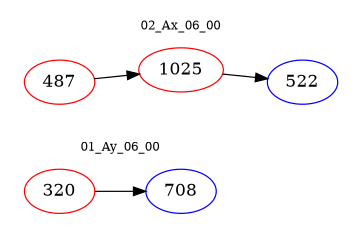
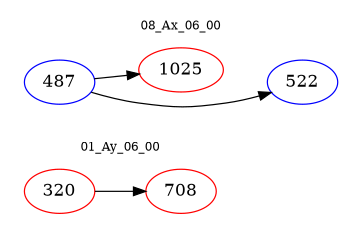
cluster "02_Ax_06_00": label "02_Ax_06_00" -> "08_Ax_06_00"
edge "1025" -> "522": now "487" -> "522"
node "487": color red -> blue
node "708": color blue -> red
